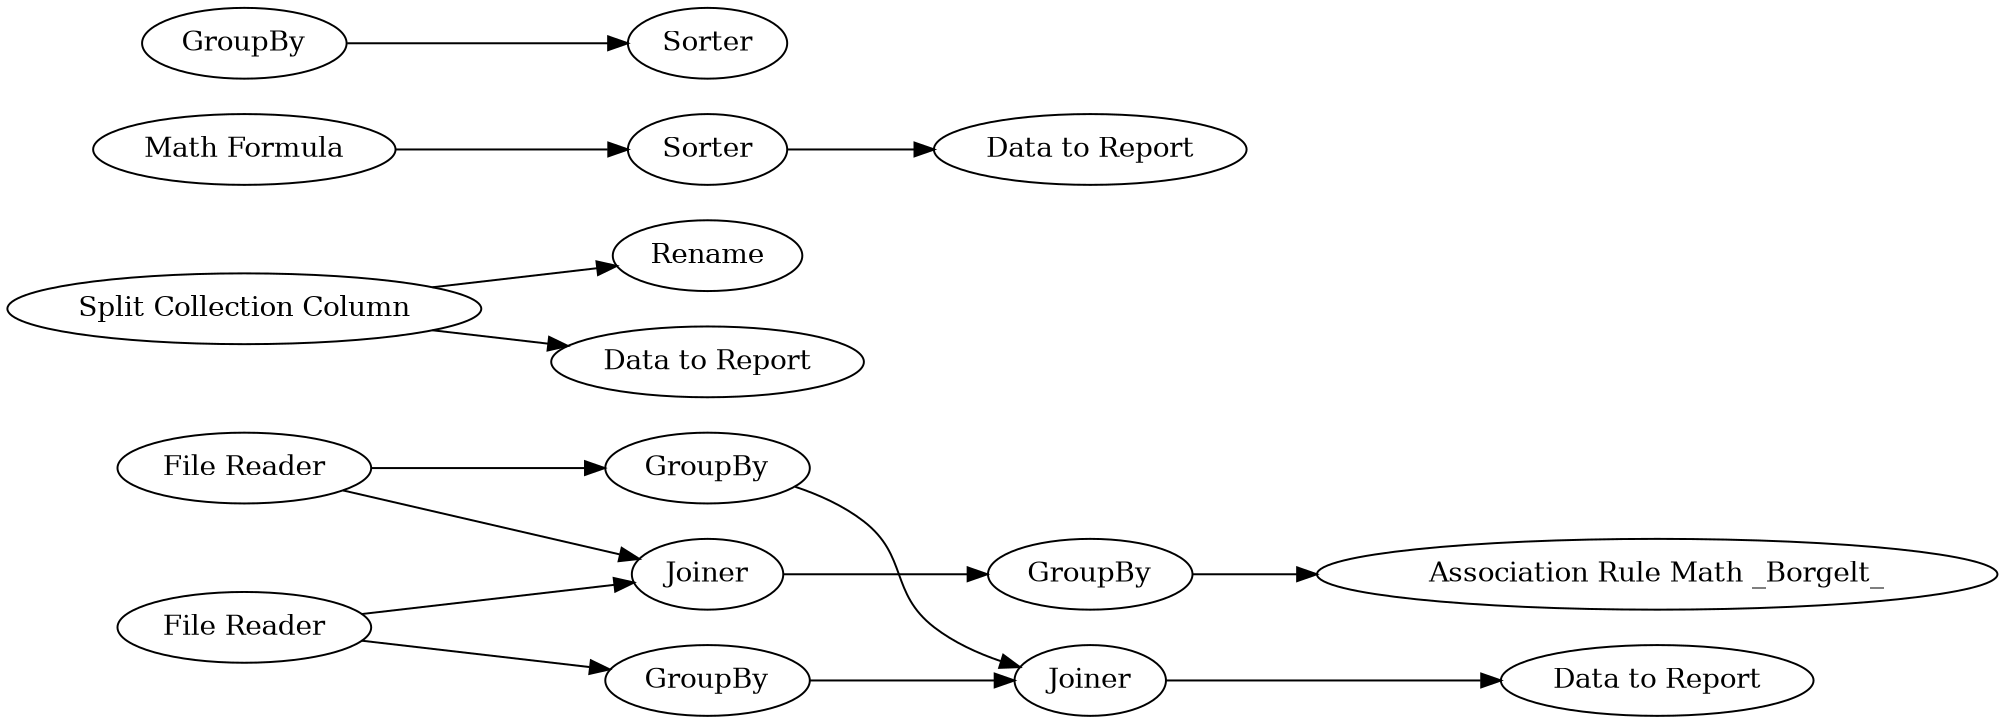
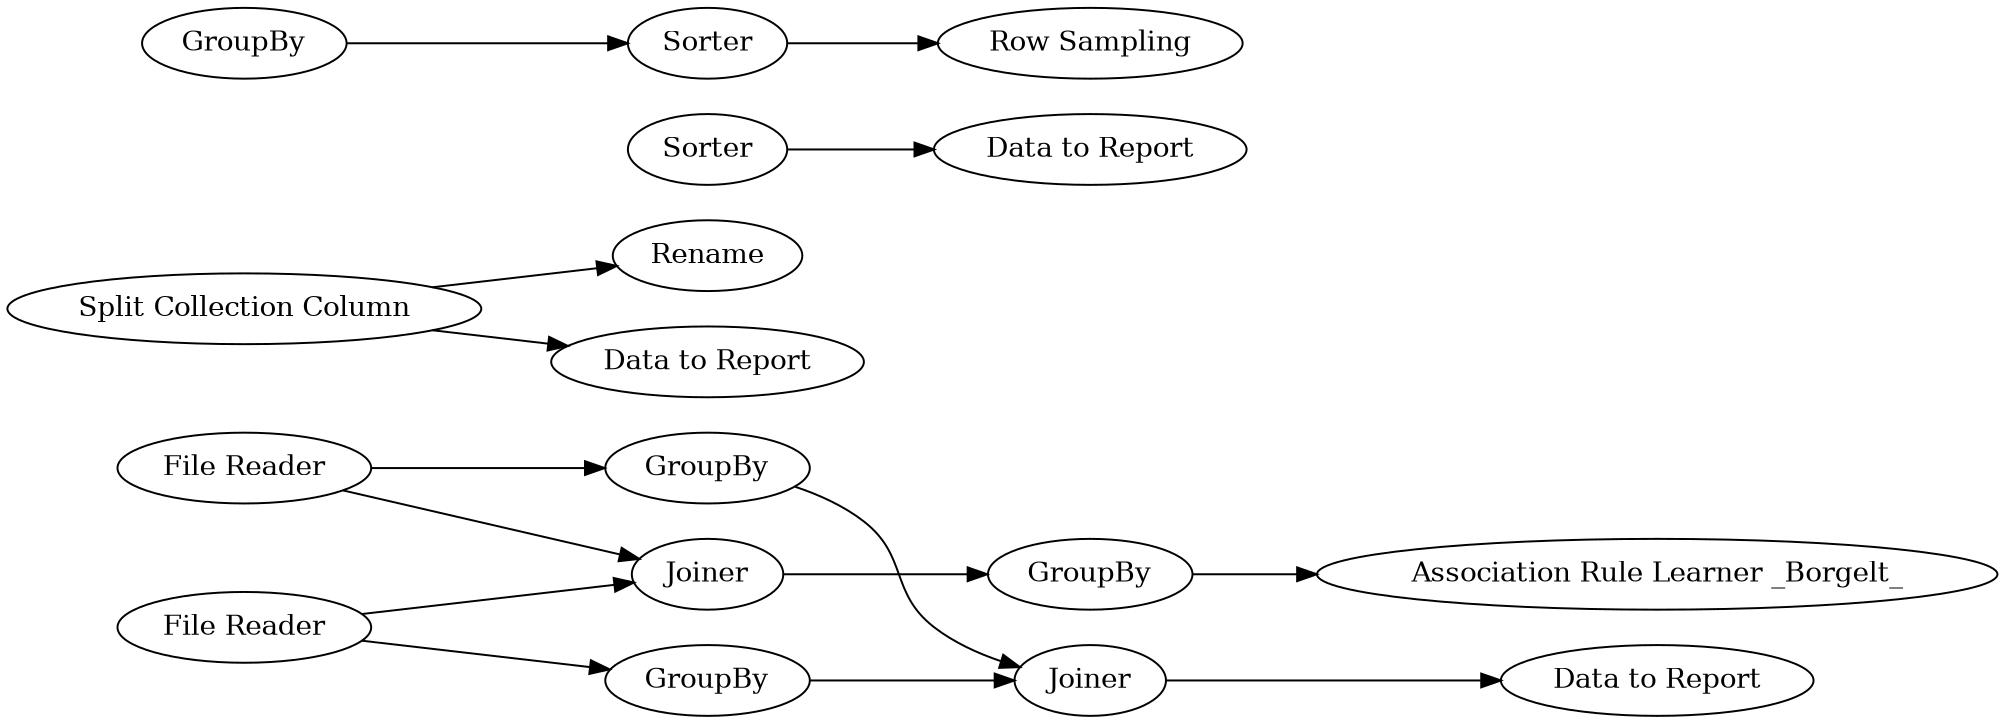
node "Row Sampling": added
node "Math Formula": removed
node "Association Rule Math _Borgelt_": label "Association Rule Math _Borgelt_" -> "Association Rule Learner _Borgelt_"
